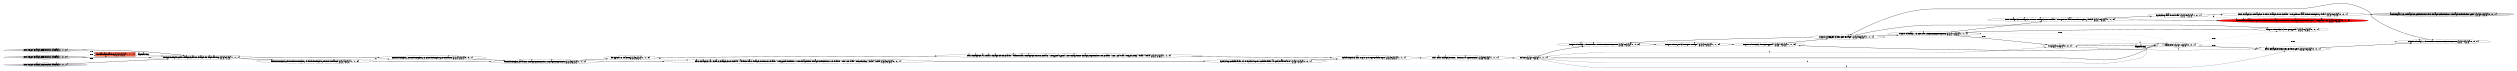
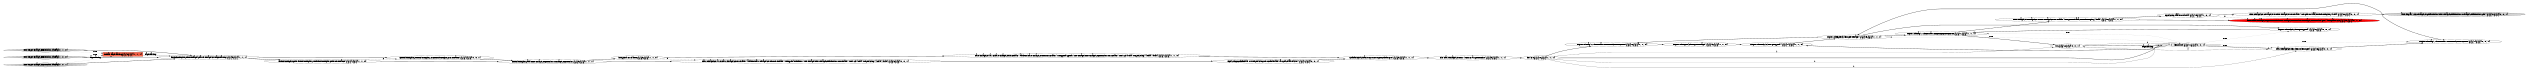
node "i < items.size()@@@11@@@['0', '0', '1']": shape ellipse -> diamond
edge "testMergeMessageSetExtensionWithFlag['0', '0', '1']" -> "boolean eagerParsing@@@2@@@['1', '1', '1']": label "true" -> "eagerParsing"
